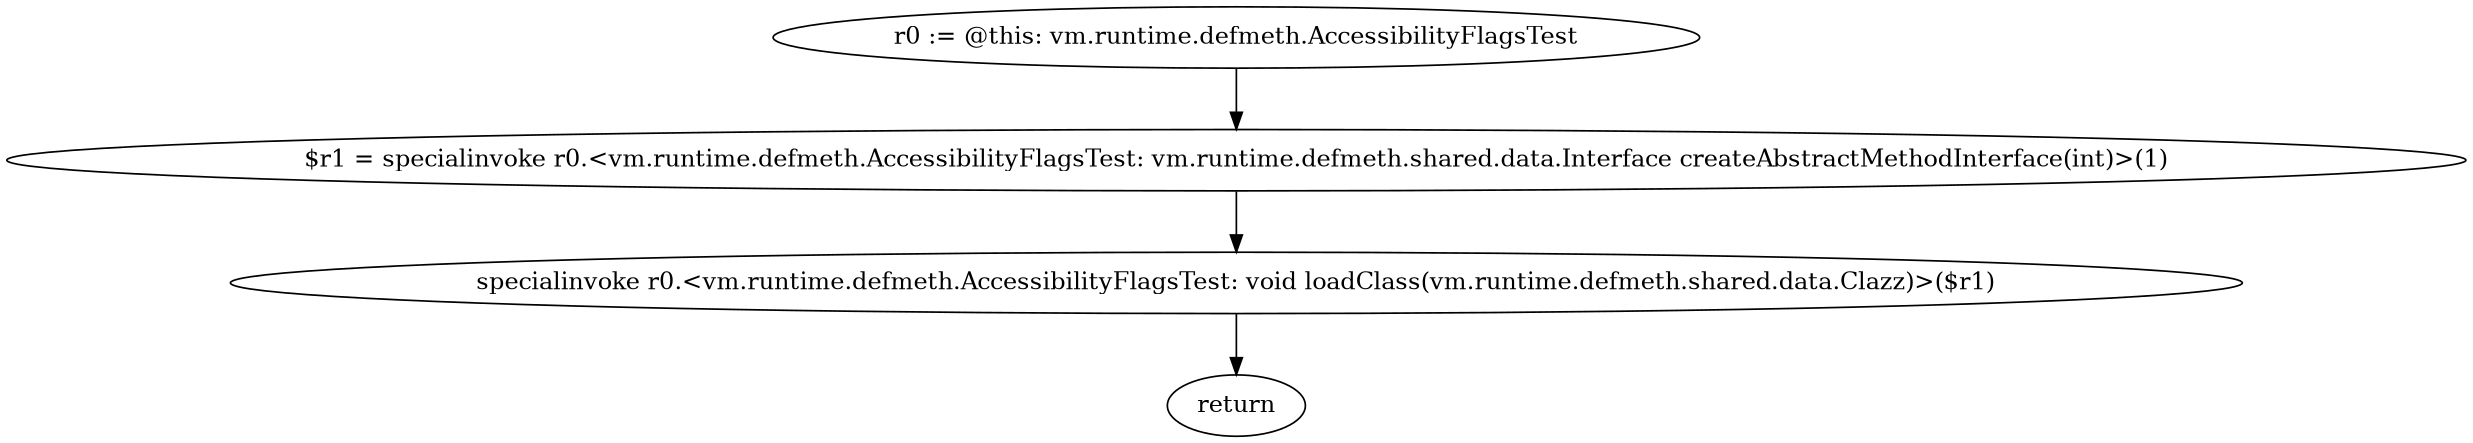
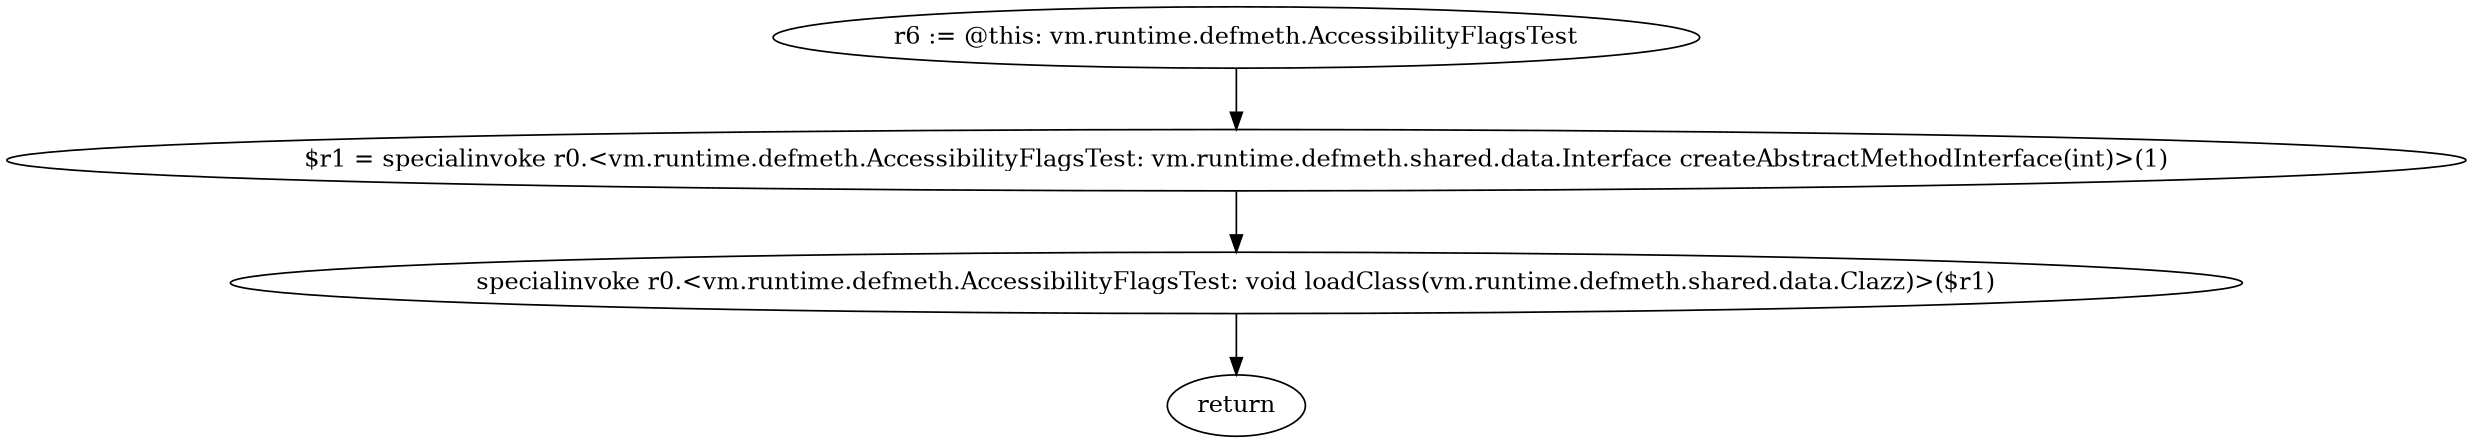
node "r0 := @this: vm.runtime.defmeth.AccessibilityFlagsTest": label "r0 := @this: vm.runtime.defmeth.AccessibilityFlagsTest" -> "r6 := @this: vm.runtime.defmeth.AccessibilityFlagsTest"
